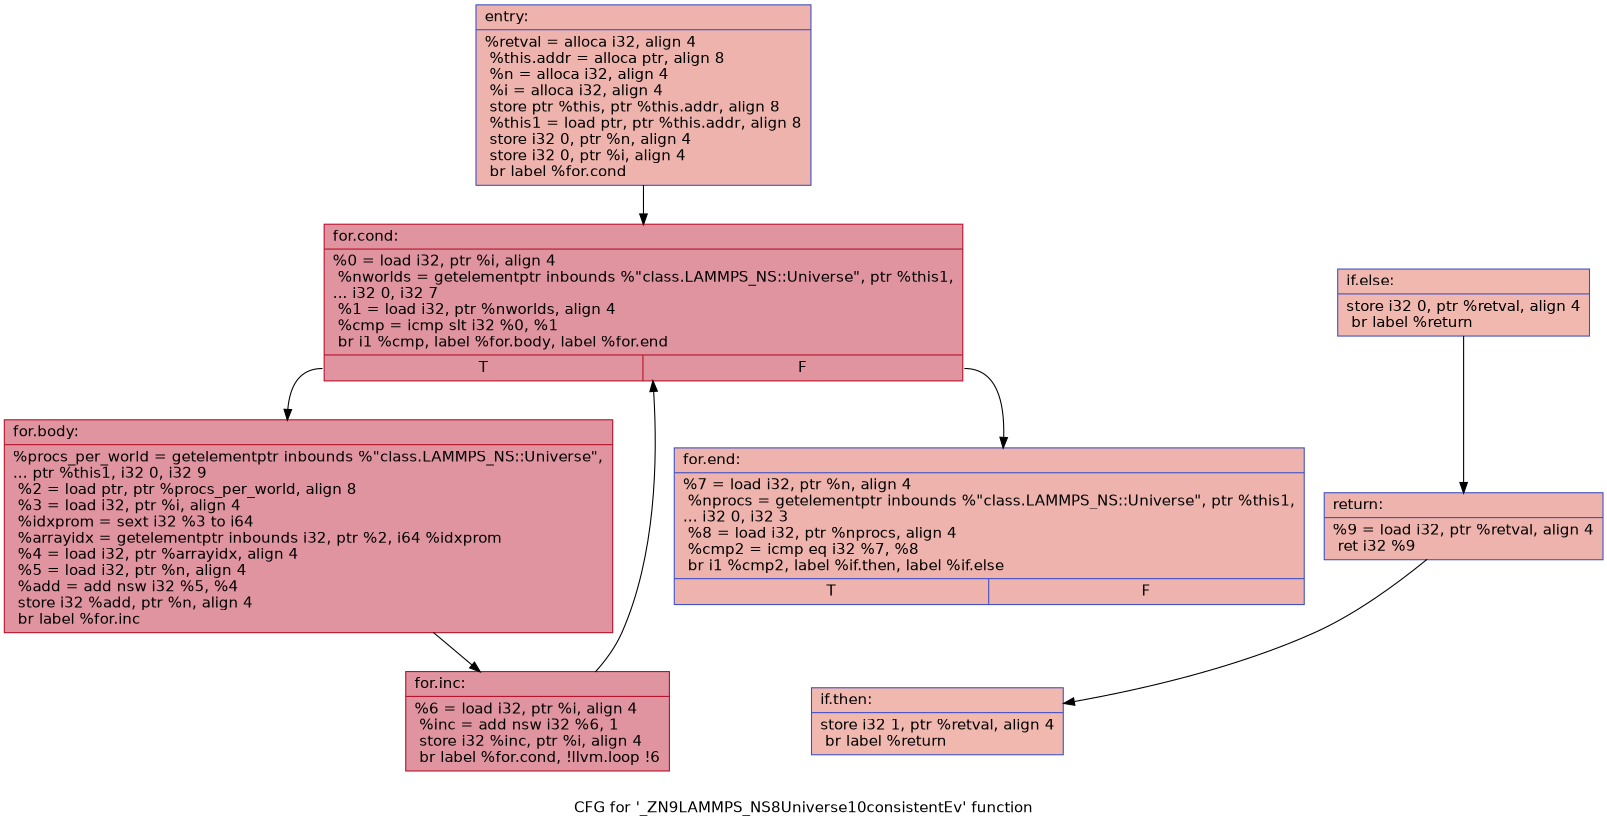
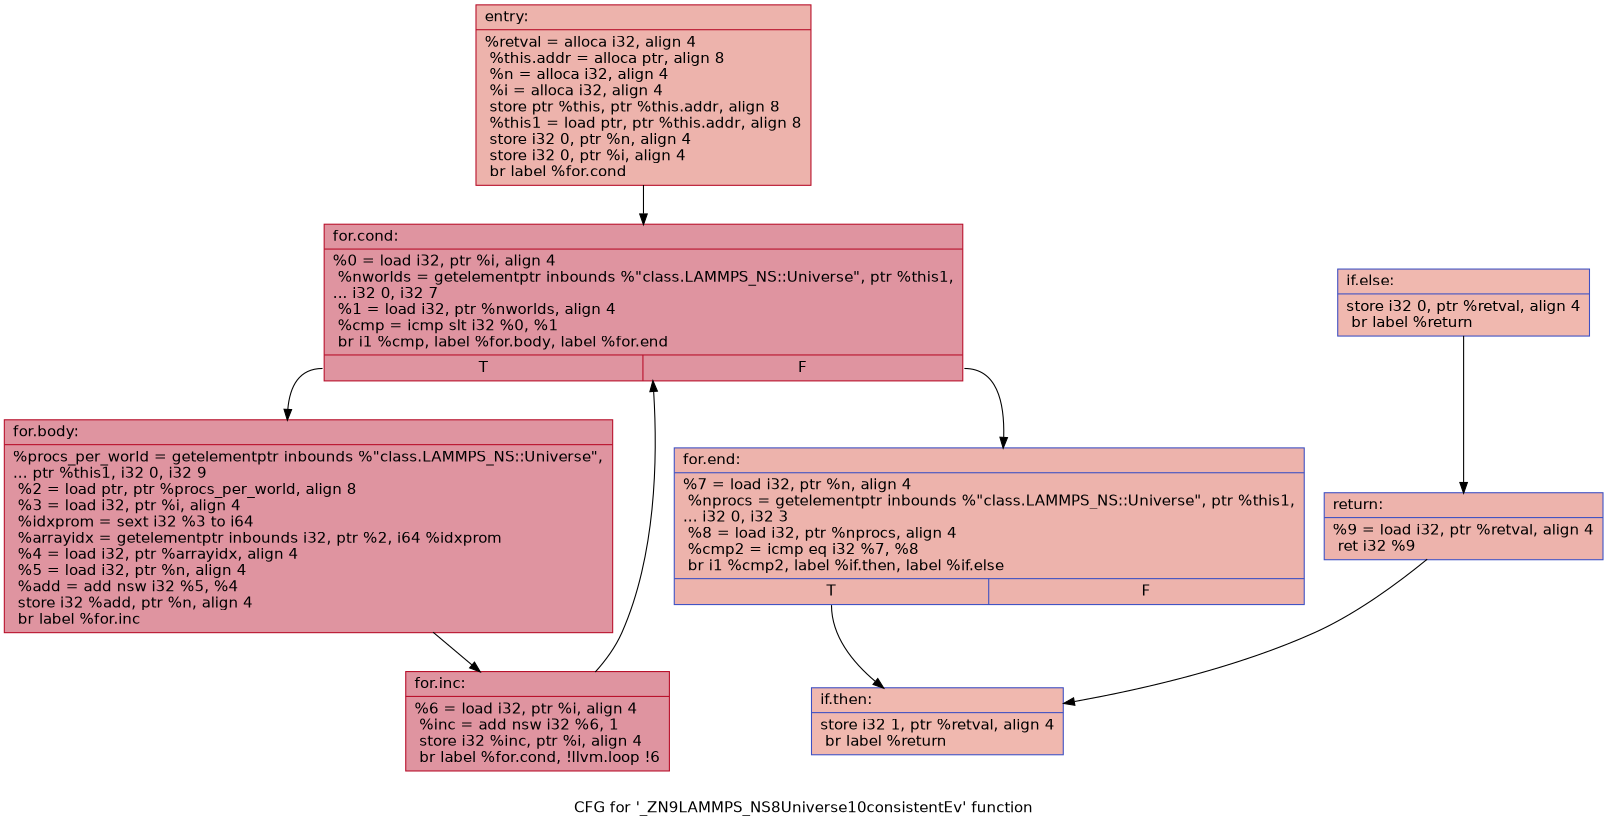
node "entry:": color #3d50c3ff -> #b70d28ff
edge "for.end:" -> "if.then:": added
